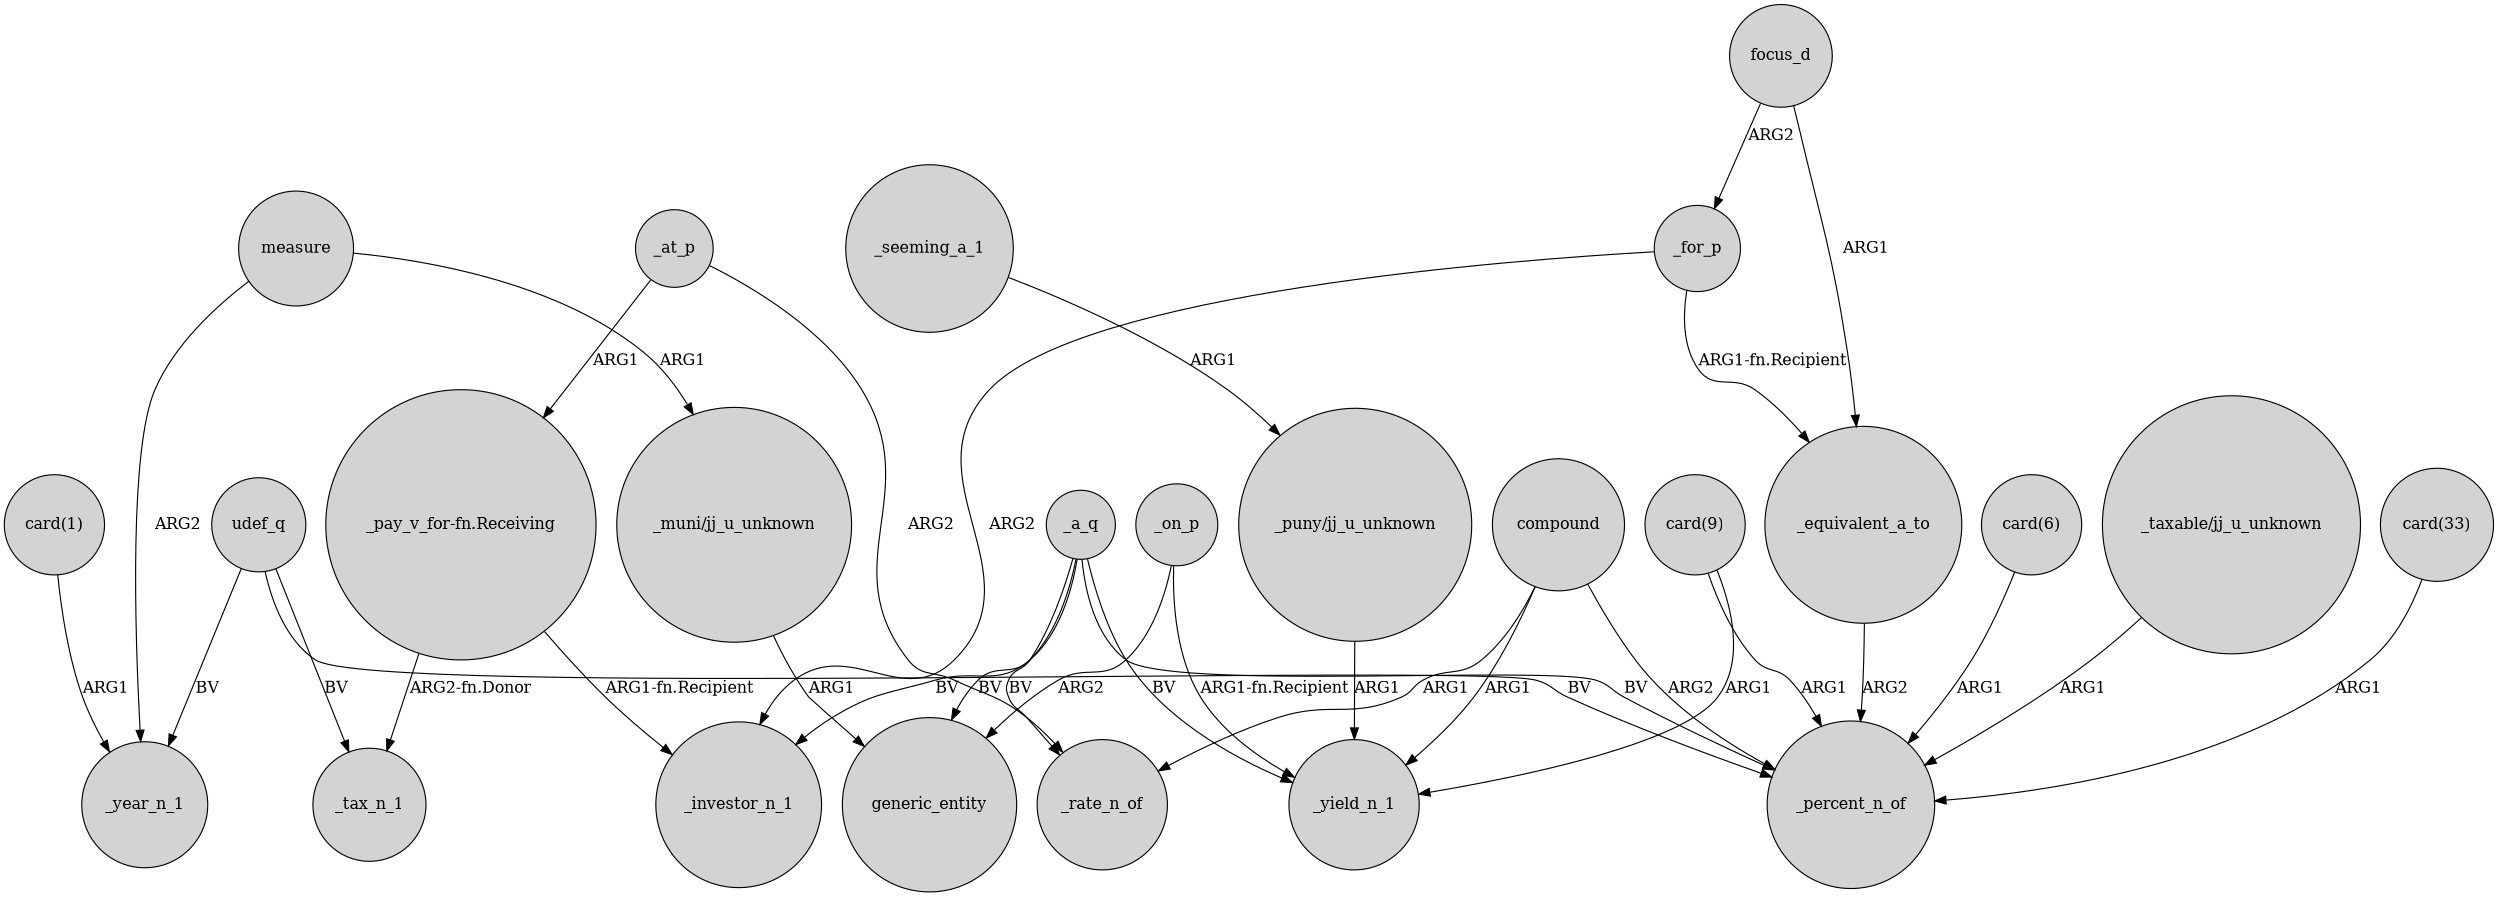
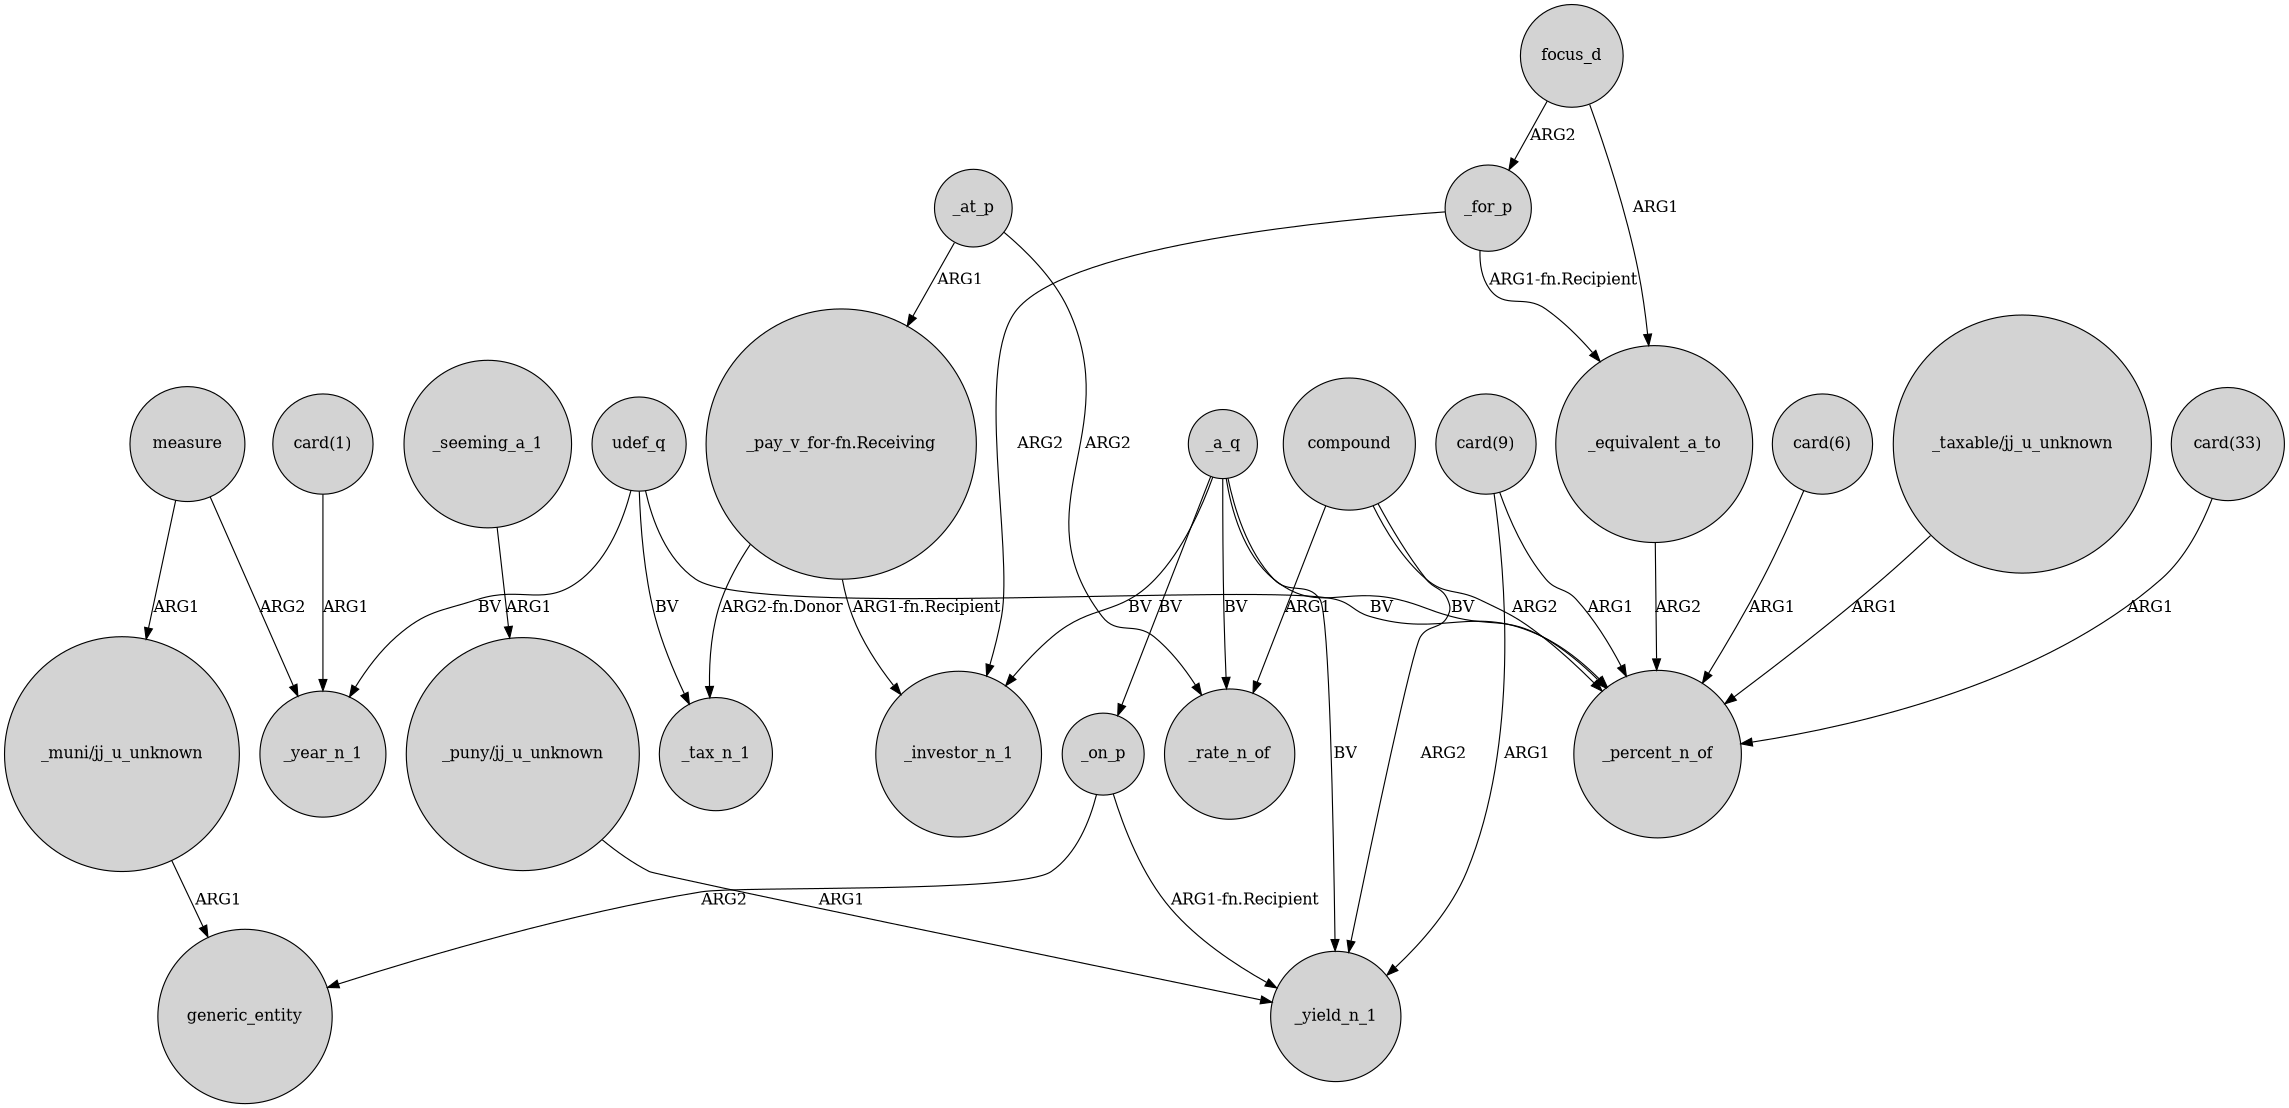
edge "_a_q" -> "generic_entity": now "_a_q" -> "_on_p"
edge "compound" -> "_yield_n_1": label "ARG1" -> "ARG2"
